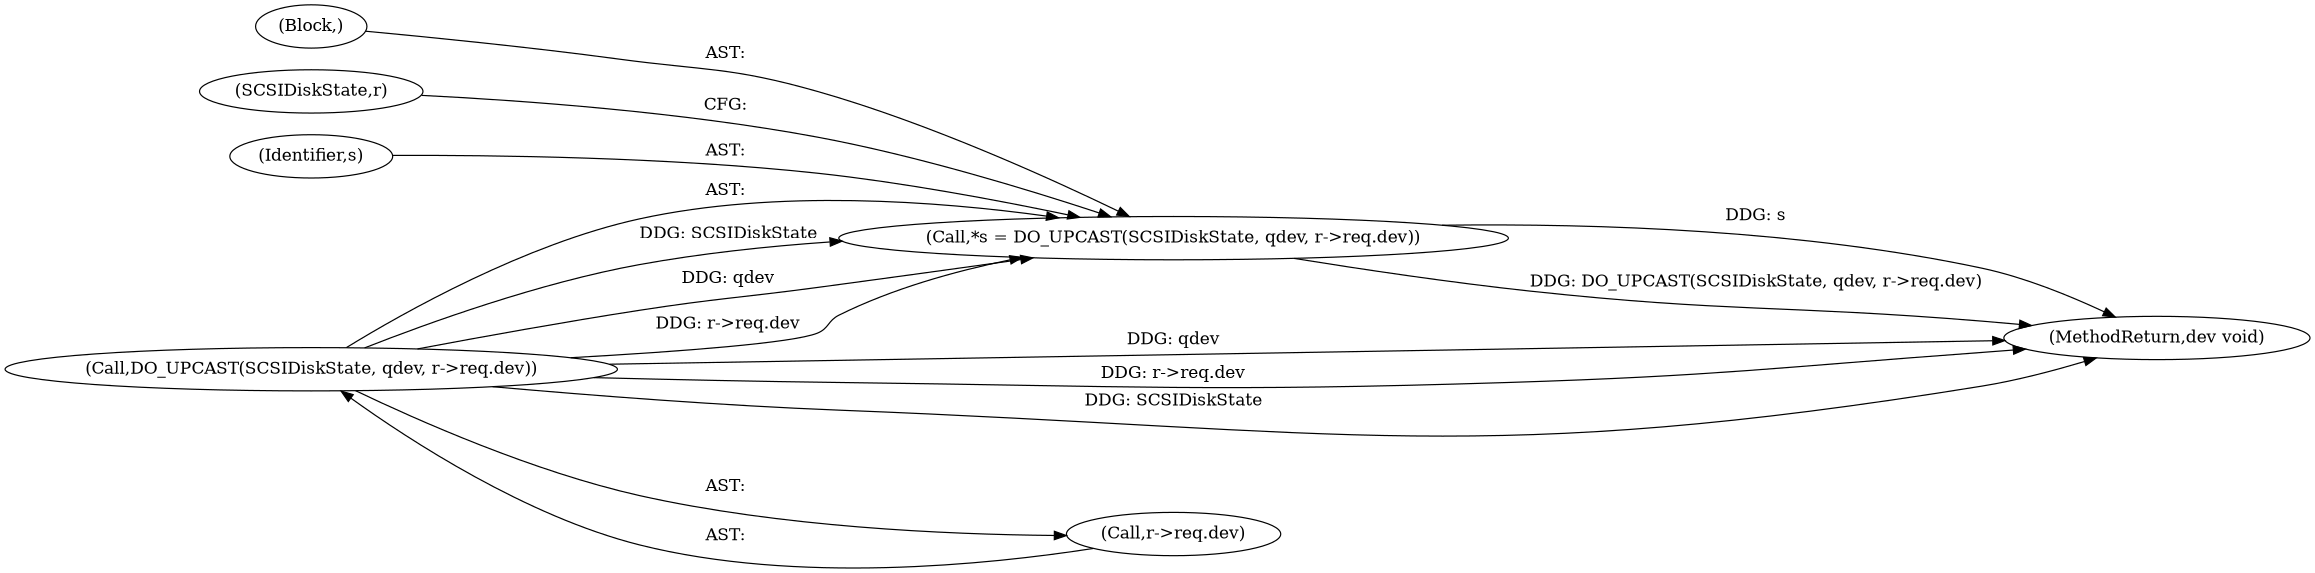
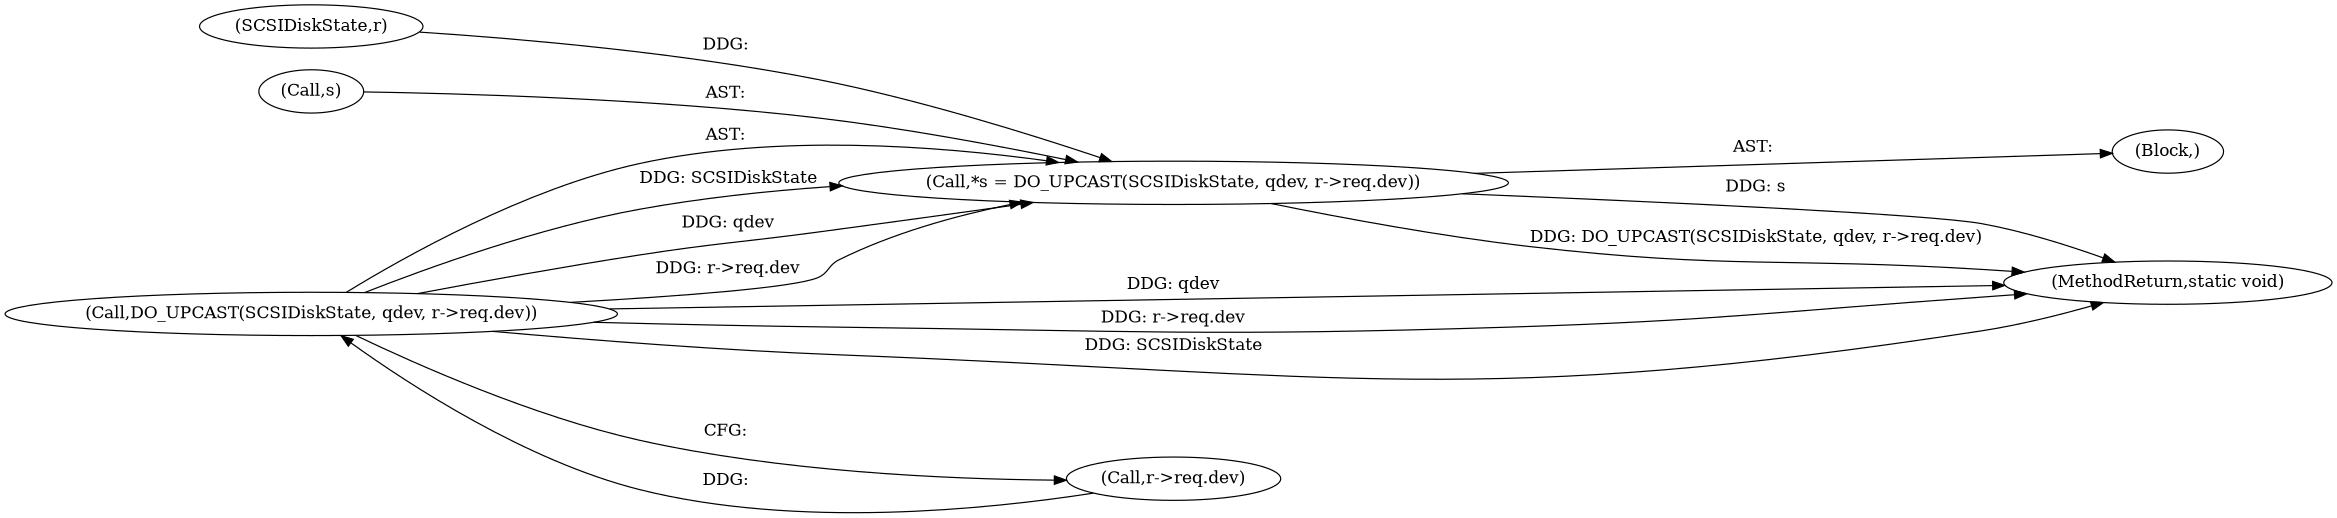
edge "(Block,)" -> "(Call,*s = DO_UPCAST(SCSIDiskState, qdev, r->req.dev))": reversed
edge "(SCSIDiskState,r)" -> "(Call,*s = DO_UPCAST(SCSIDiskState, qdev, r->req.dev))": label "CFG: " -> "DDG: "
node "(Identifier,s)": label "(Identifier,s)" -> "(Call,s)"
node "(MethodReturn,dev void)": label "(MethodReturn,dev void)" -> "(MethodReturn,static void)"
edge "(Call,DO_UPCAST(SCSIDiskState, qdev, r->req.dev))" -> "(Call,r->req.dev)": label "AST: " -> "CFG: "
edge "(Call,r->req.dev)" -> "(Call,DO_UPCAST(SCSIDiskState, qdev, r->req.dev))": label "AST: " -> "DDG: "
